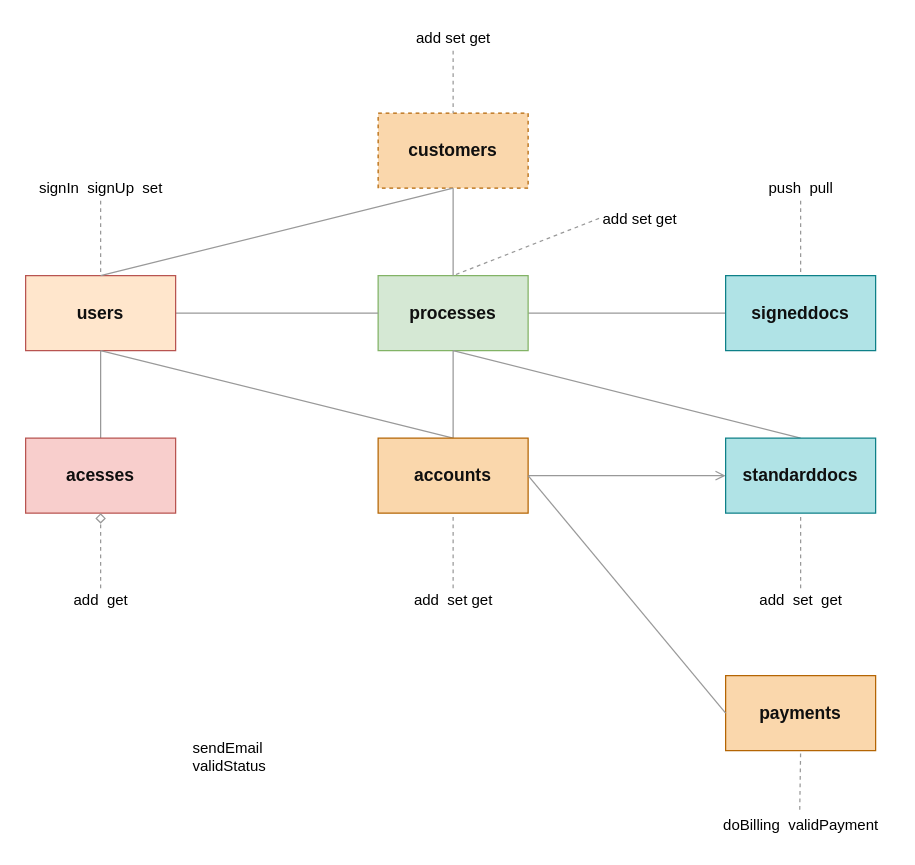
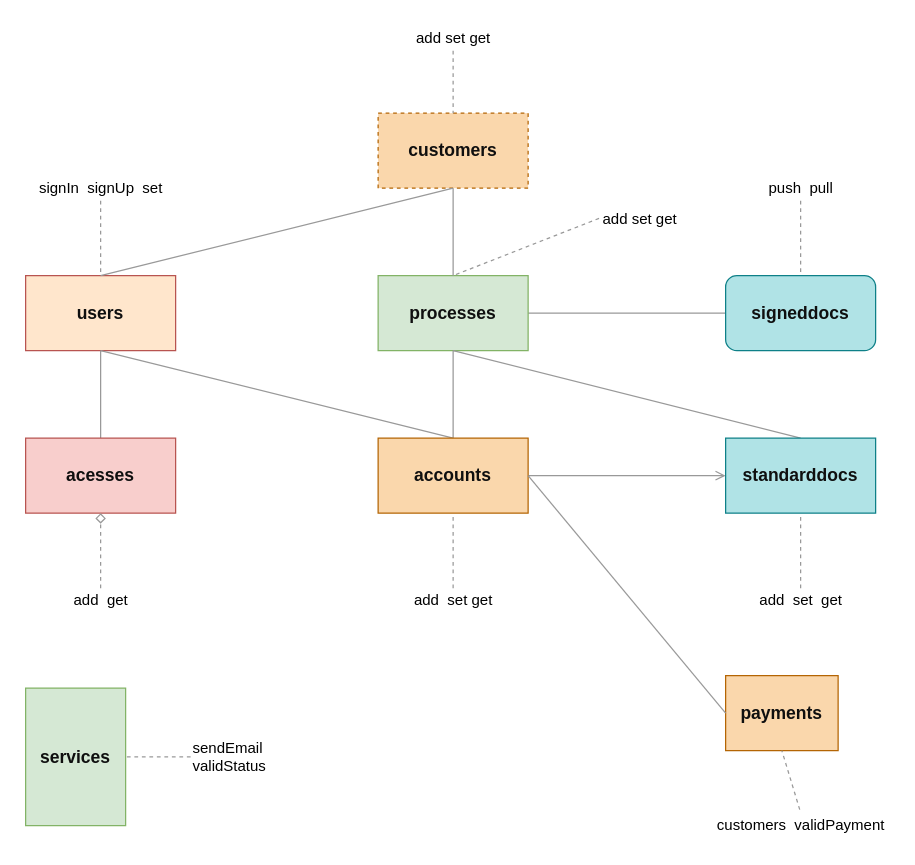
edge "users" -- "processes": removed
node "signeddocs": shape rectangle -> rounded rectangle
node "payments": size 150x75 -> 113x75
node "services": added
edge "services" -- "sendEmail validStatus": added
node "doBilling validPayment": label "doBilling validPayment" -> "customers validPayment"
